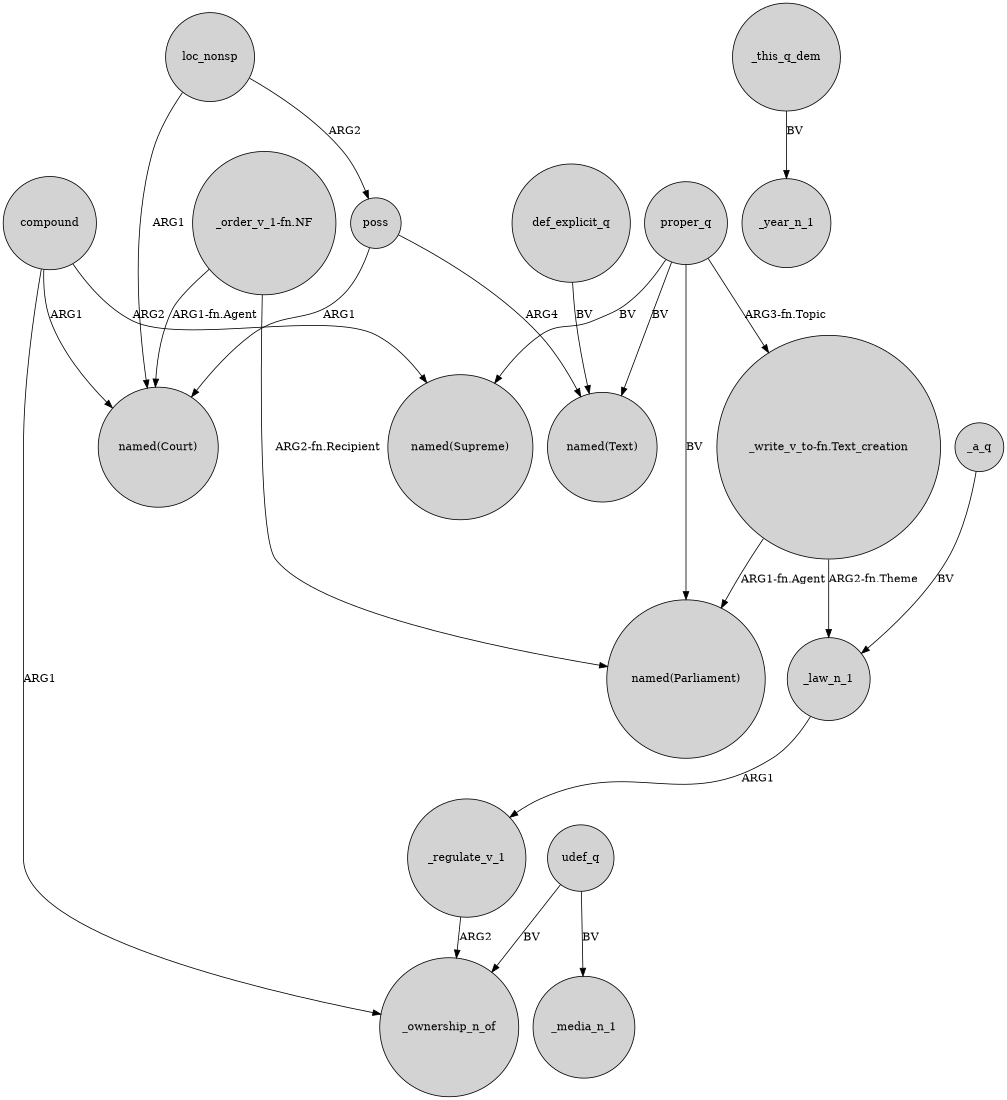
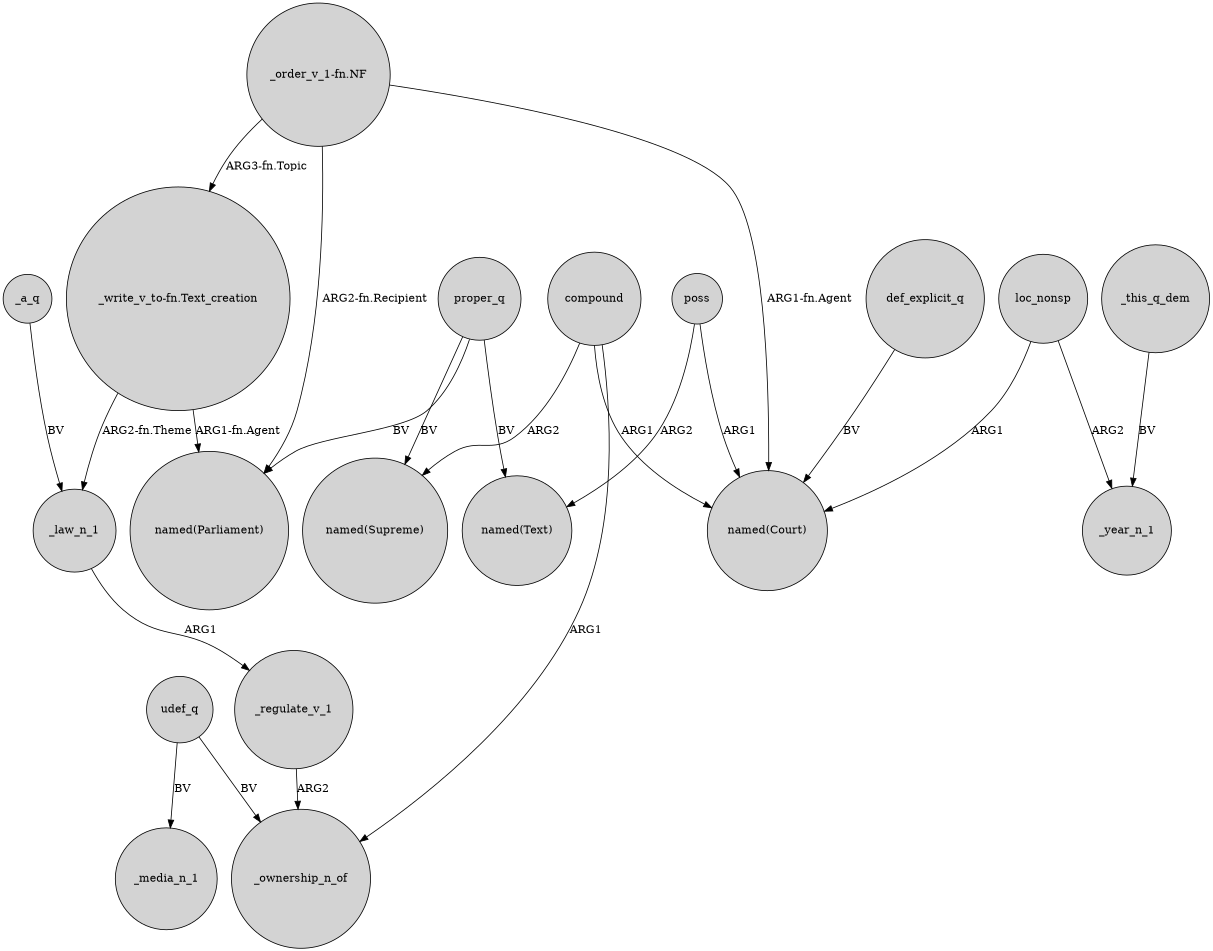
edge "loc_nonsp" -> "poss": now "loc_nonsp" -> "_year_n_1"
edge "proper_q" -> "_write_v_to-fn.Text_creation": now "_order_v_1-fn.NF" -> "_write_v_to-fn.Text_creation"
edge "poss" -> "named(Text)": label "ARG4" -> "ARG2"
edge "def_explicit_q" -> "named(Text)": now "def_explicit_q" -> "named(Court)"
